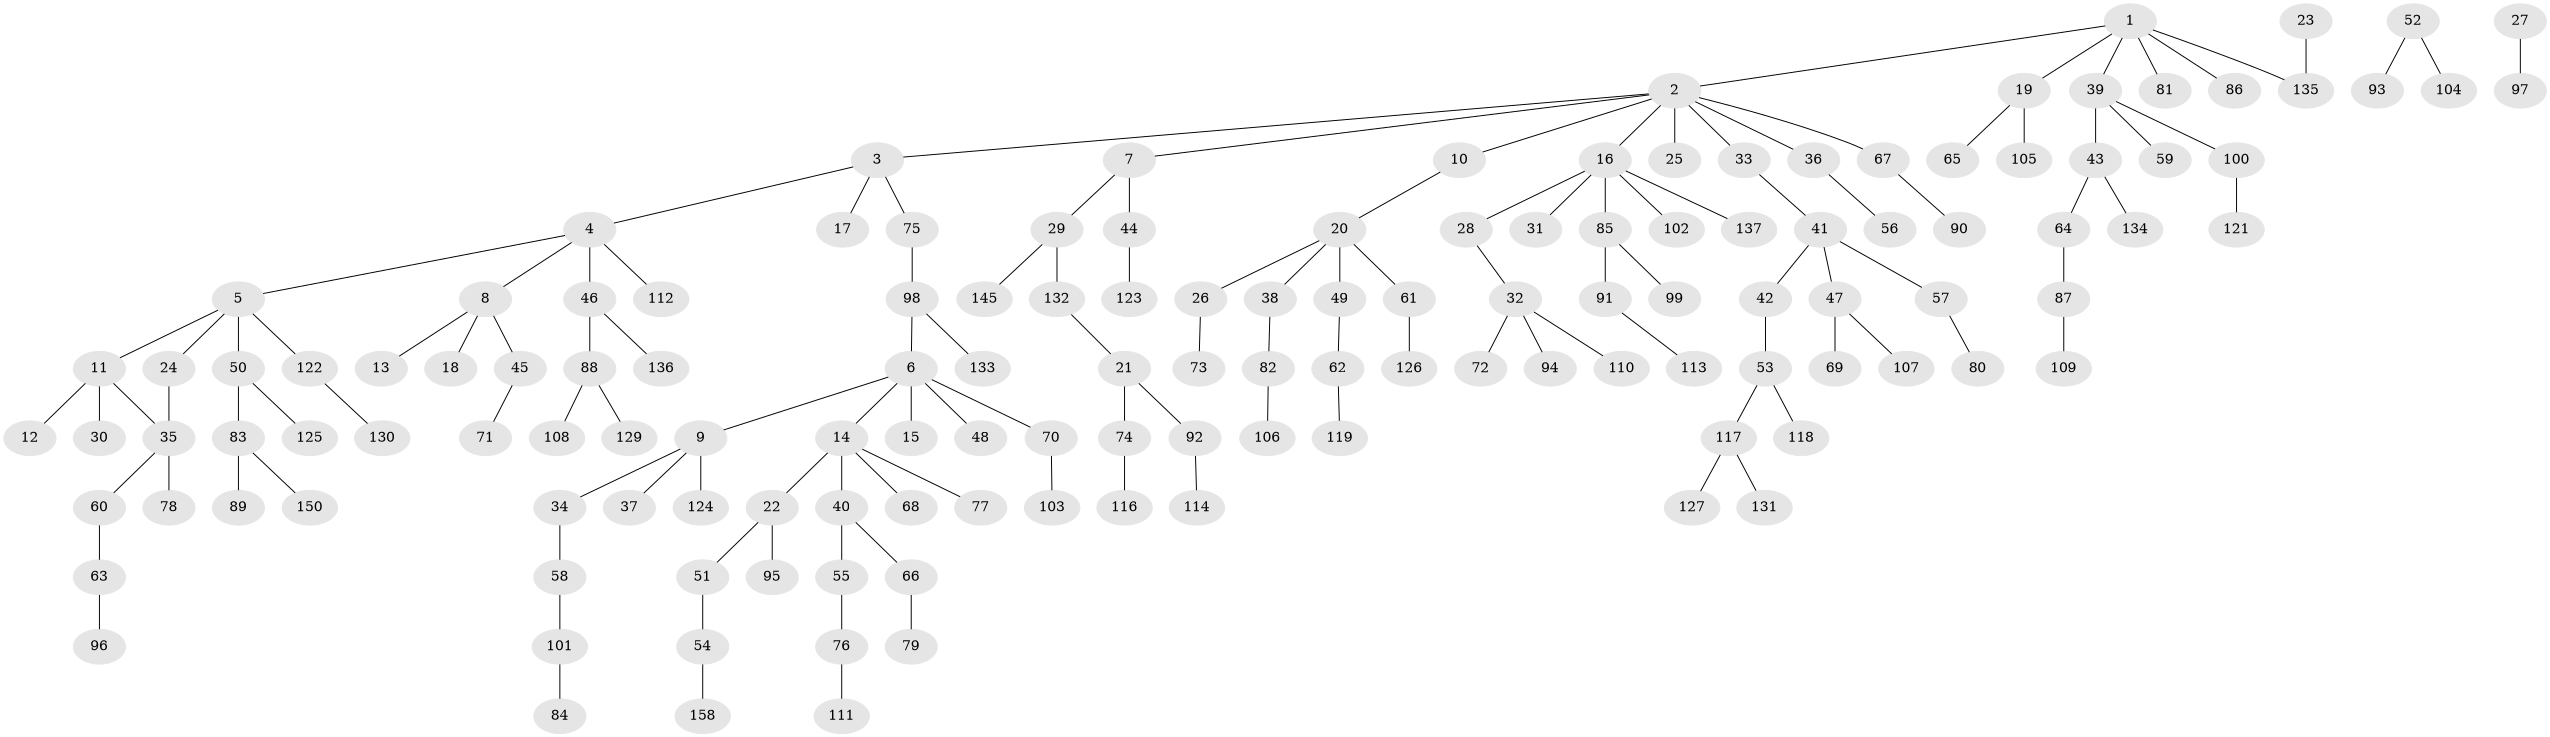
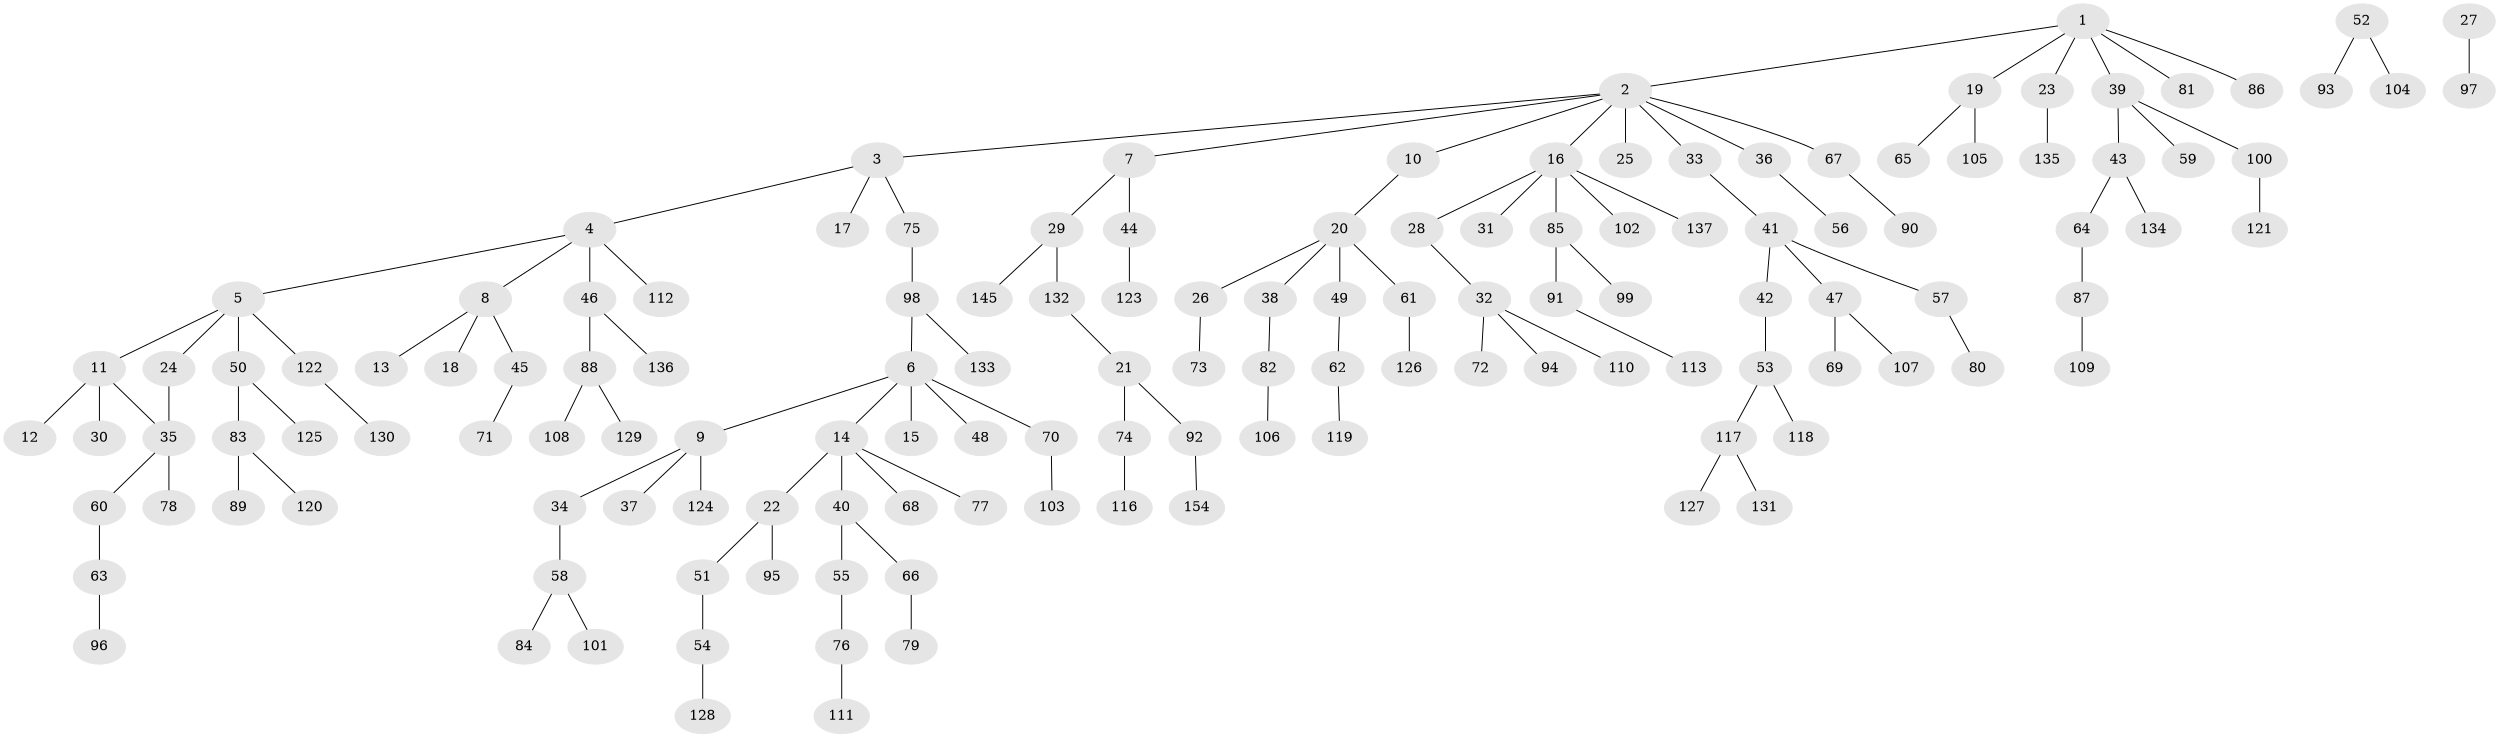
edge "1" -- "135": now "1" -- "23"
node "150": label "150" -> "120"
node "114": label "114" -> "154"
edge "101" -- "84": now "58" -- "84"
node "158": label "158" -> "128"
